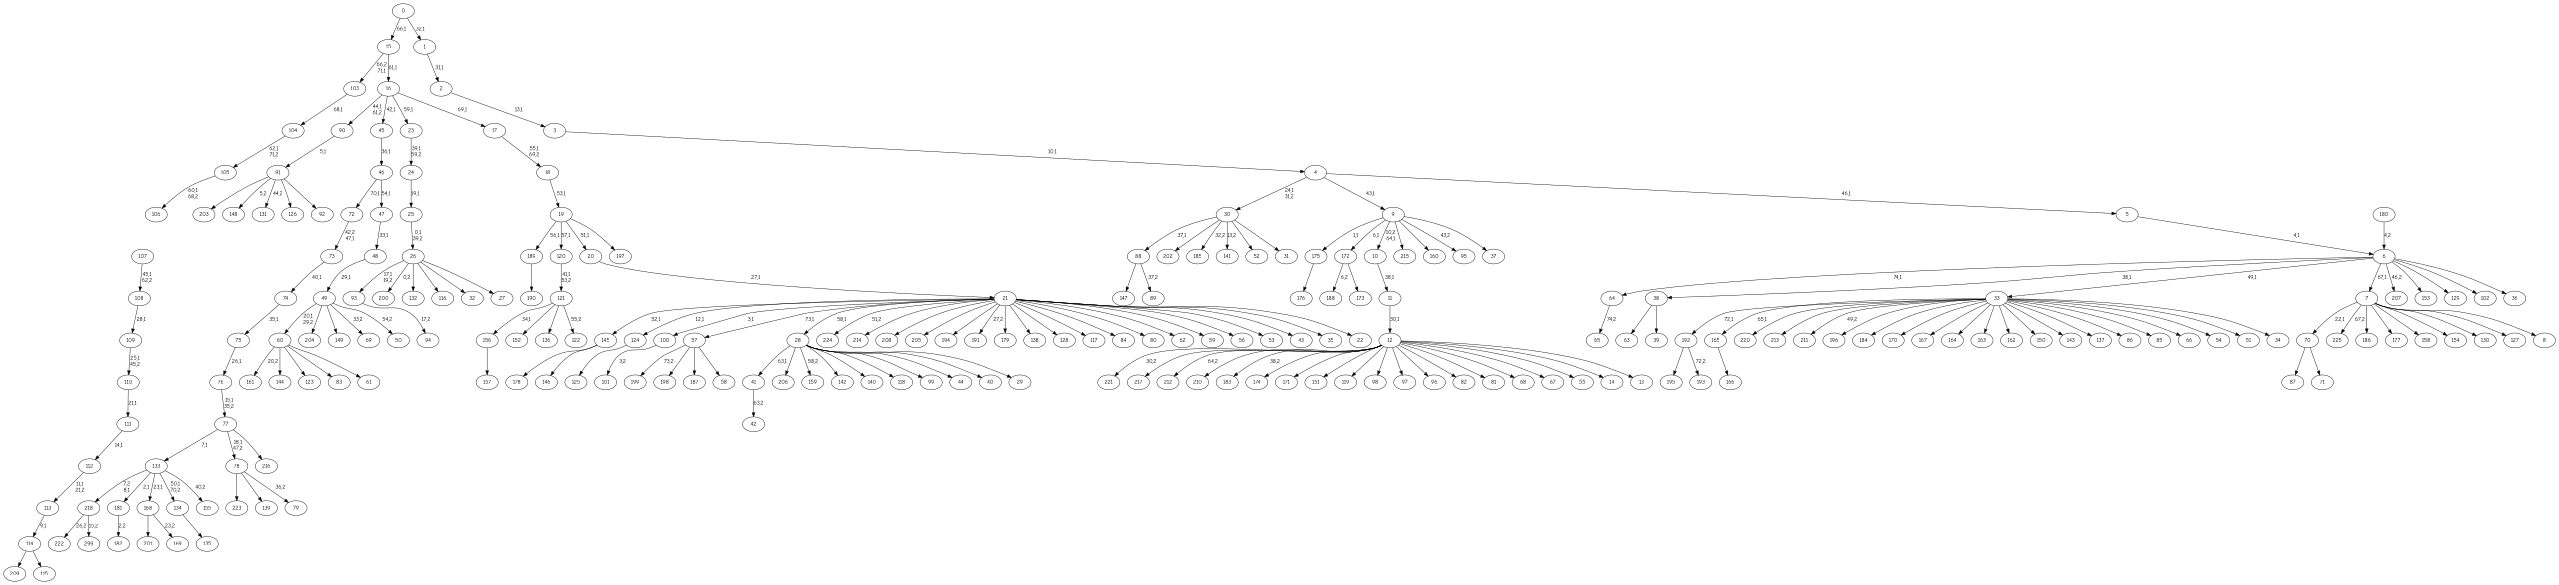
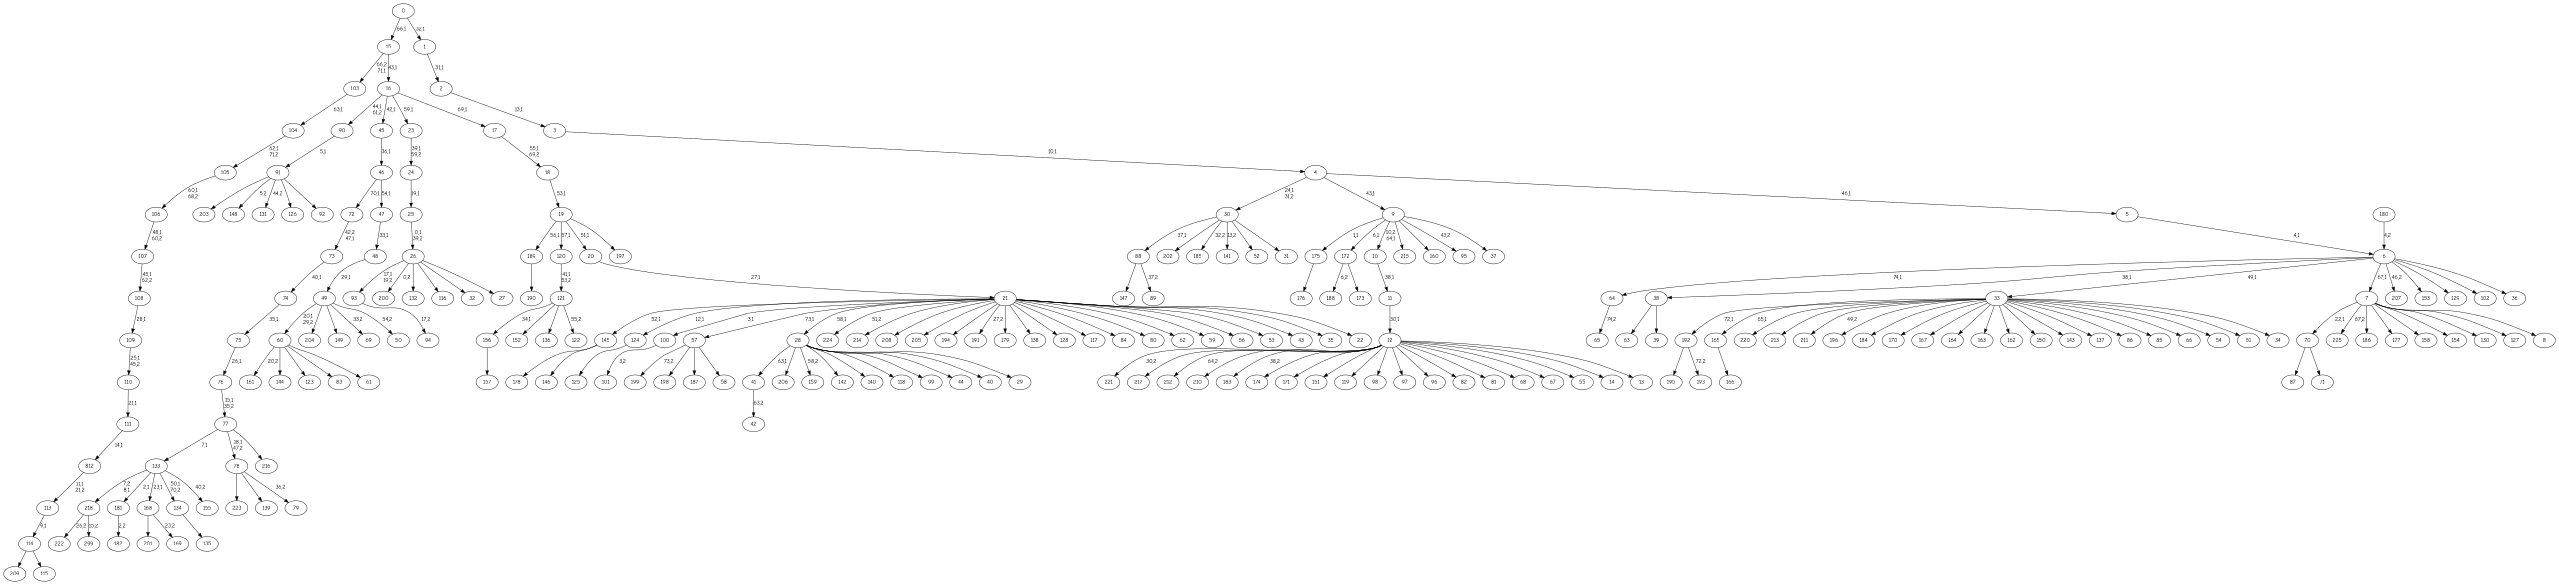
edge "15" -> "16": label "61,1" -> "43,1"
edge "103" -> "104": label "68,1" -> "63,1"
edge "106" -> "107": added, label "48,1 60,2"
node "112": label "112" -> "812"
